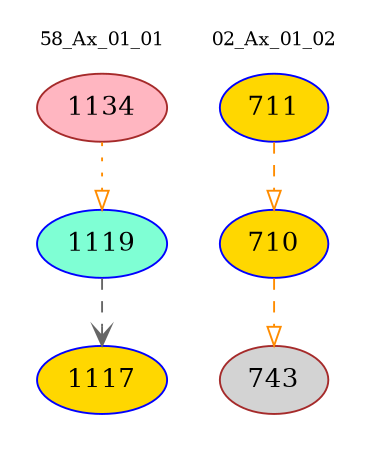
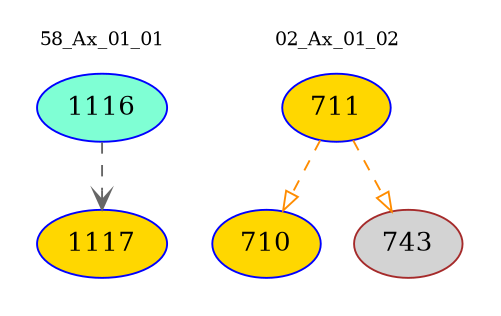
node "1134": removed
node "1119": label "1119" -> "1116"
edge "710" -> "743": now "711" -> "743"
